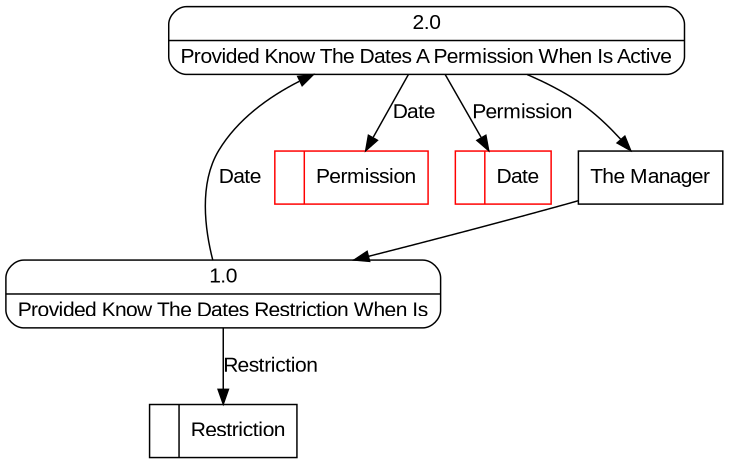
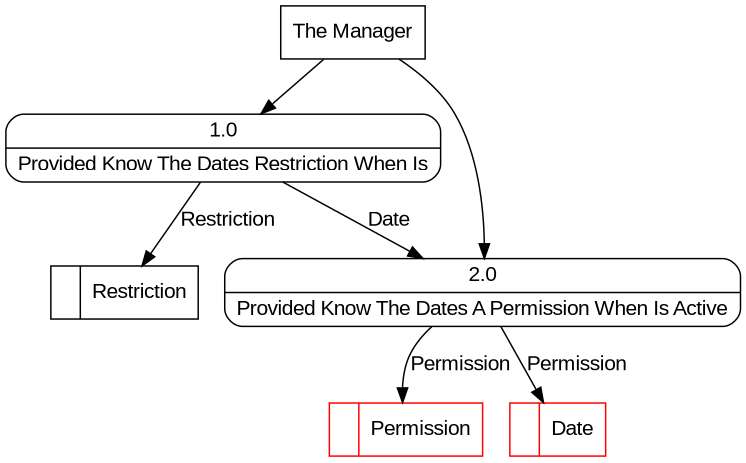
edge "2.0" -> "The Manager": reversed
edge "2.0" -> "Permission": label "Date" -> "Permission"
